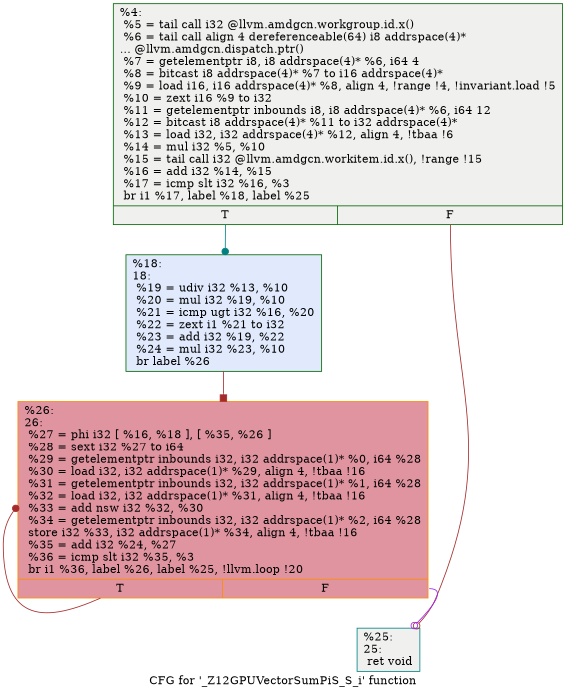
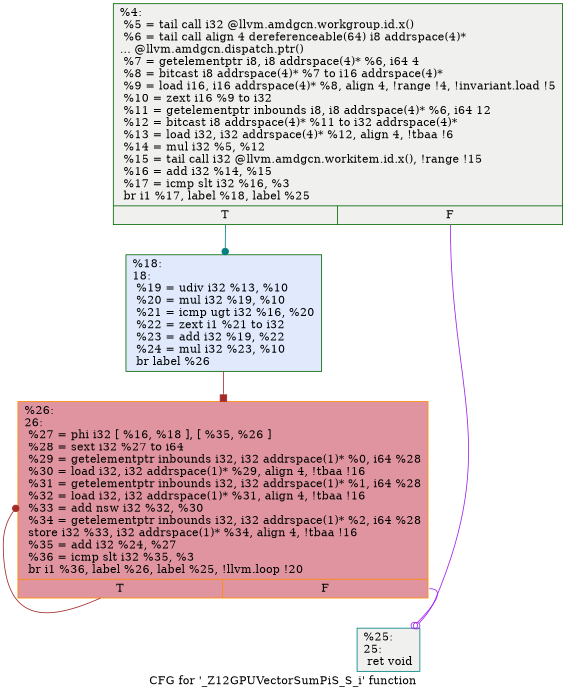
node "%4:": text "%14 = mul i32 %5, %10" -> "%14 = mul i32 %5, %12"
edge "%4:" -> "%25:": color brown -> purple
